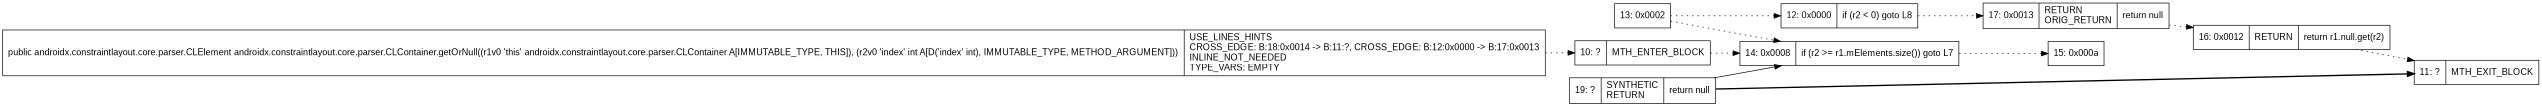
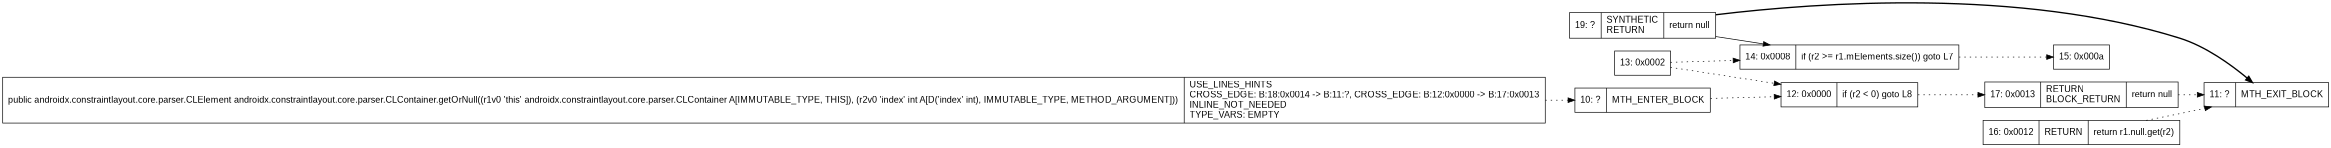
node "17: 0x0013": text "ORIG_RETURN" -> "BLOCK_RETURN"
edge "17: 0x0013" -> "16: 0x0012": now "17: 0x0013" -> "11: ?"
edge "10: ?" -> "14: 0x0008": now "10: ?" -> "12: 0x0000"
